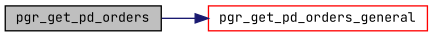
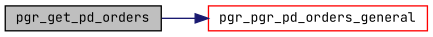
node "pgr_get_pd_orders_general": label "pgr_get_pd_orders_general" -> "pgr_pgr_pd_orders_general"
